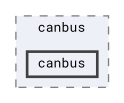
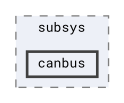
cluster "canbus": label "canbus" -> "subsys"
